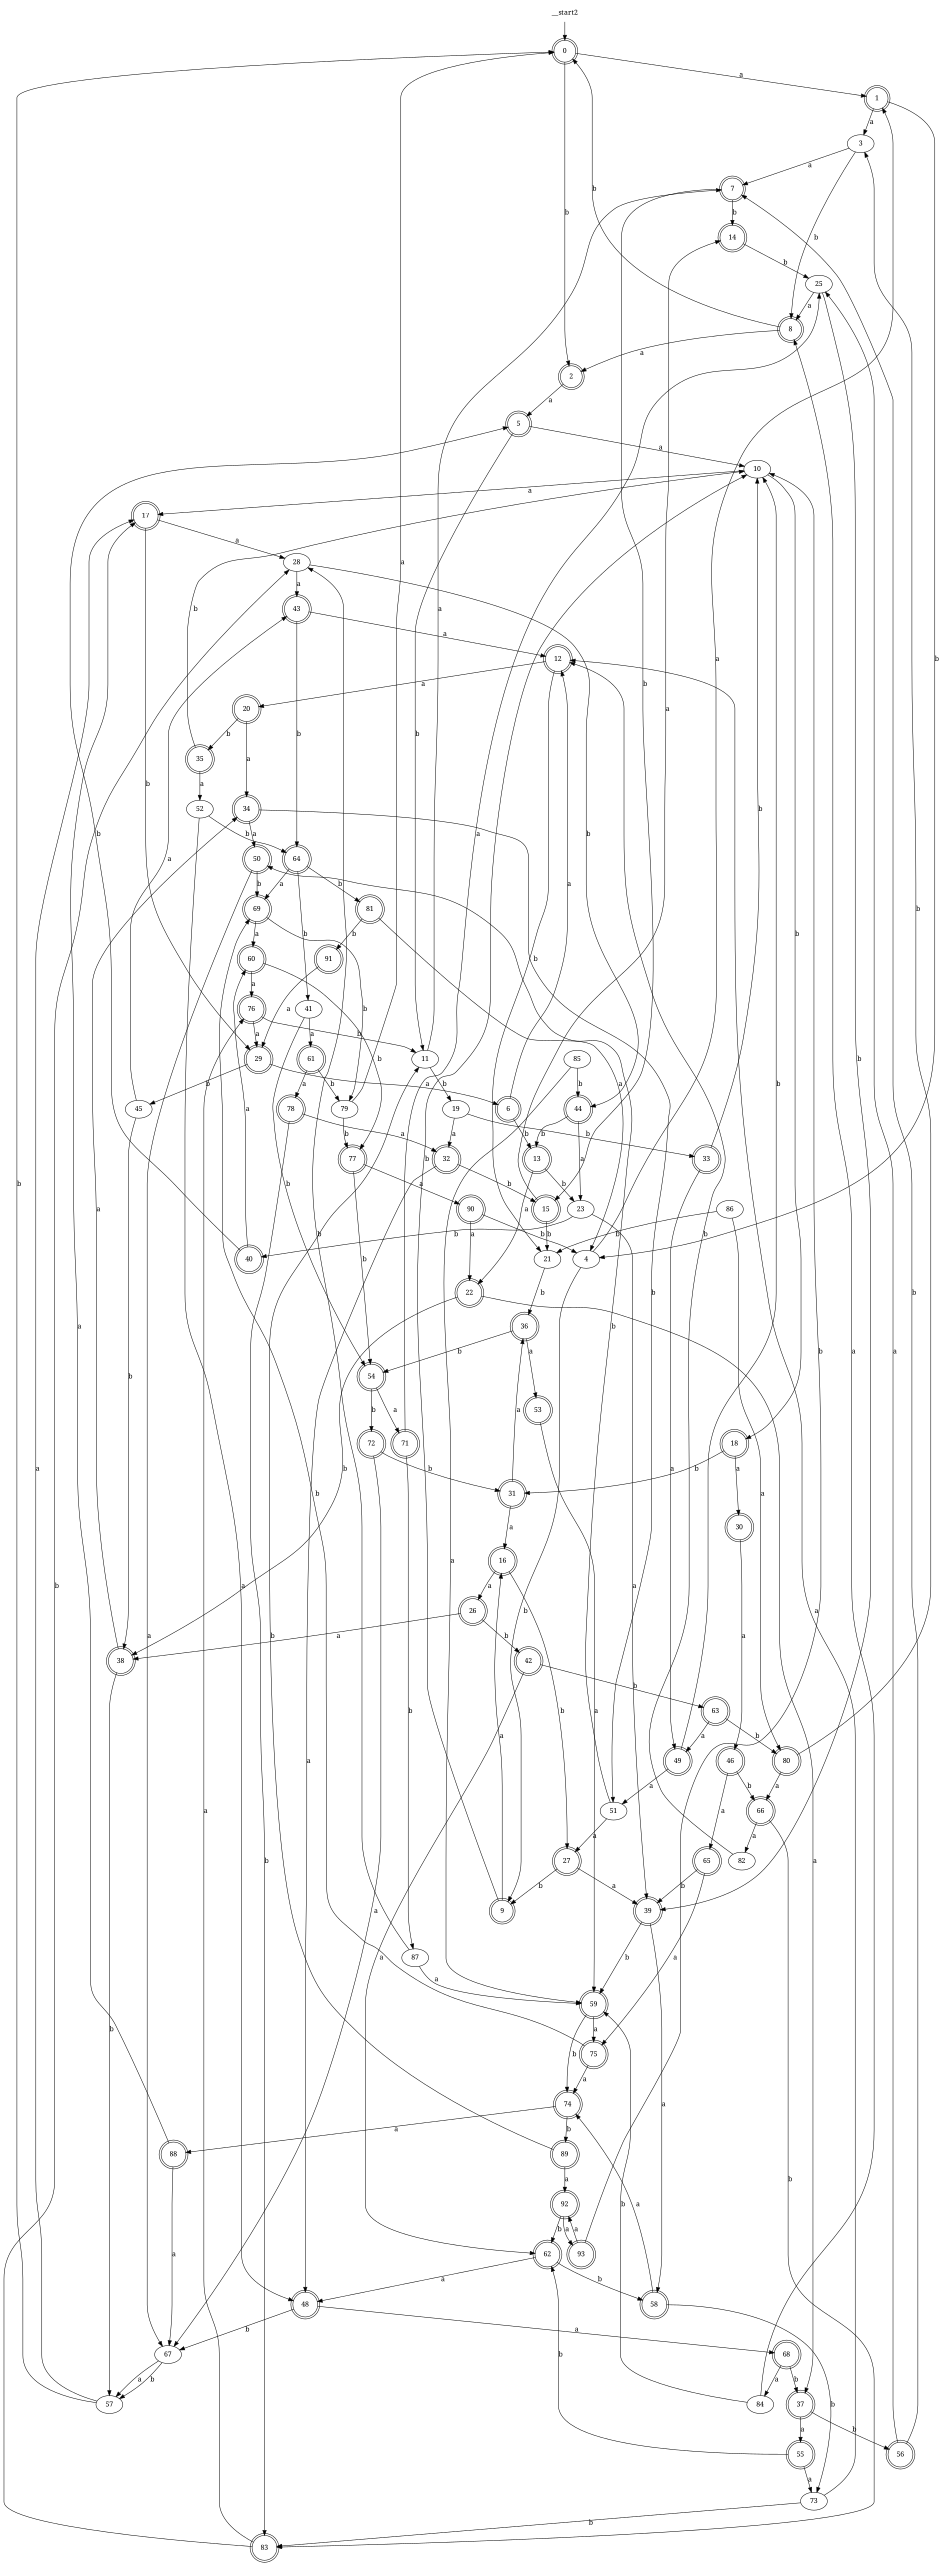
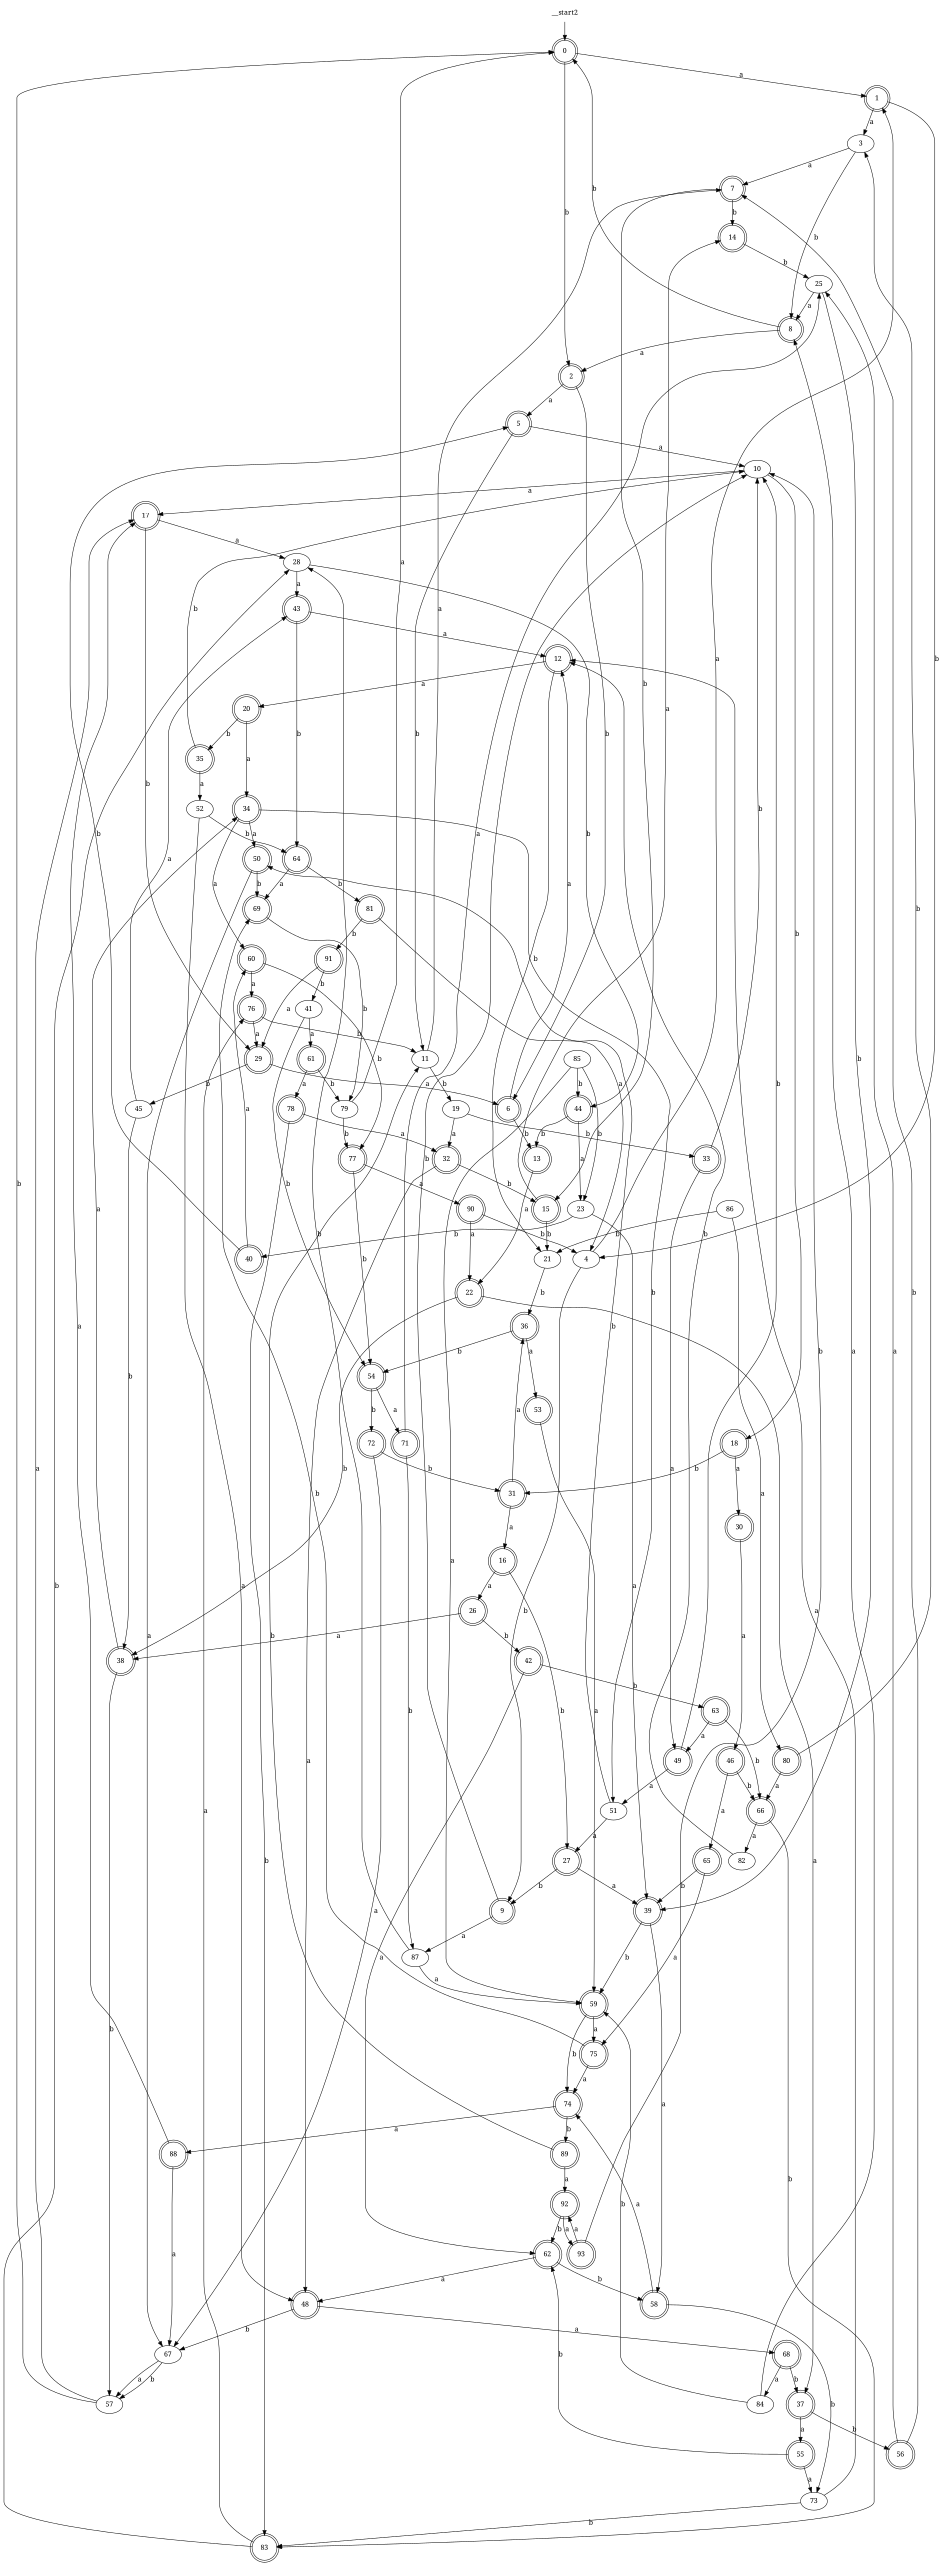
edge "2" -> "6": added, label "b"
edge "69" -> "60": now "34" -> "60"
edge "64" -> "41": now "91" -> "41"
edge "13" -> "23": now "85" -> "23"
edge "63" -> "80": now "63" -> "66"
edge "9" -> "16": now "9" -> "87"
